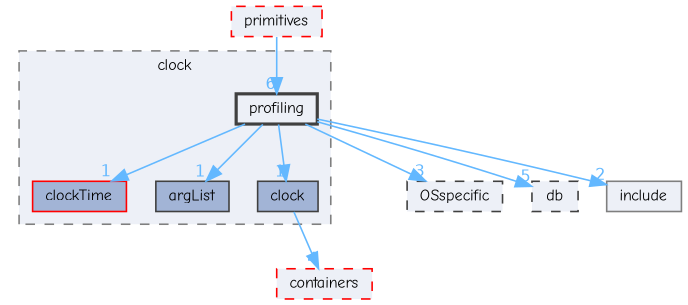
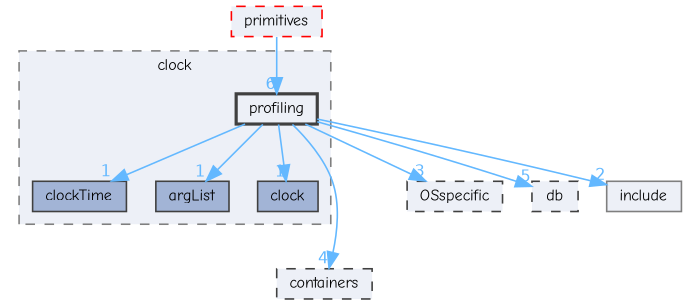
node "clockTime": color red -> grey25
edge "clock" -> "containers": now "profiling" -> "containers"
node "containers": color red -> grey25
